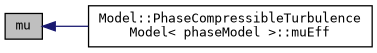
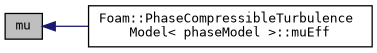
node "Model::PhaseCompressibleTurbulence Model< phaseModel >::muEff": label "Model::PhaseCompressibleTurbulence Model< phaseModel >::muEff" -> "Foam::PhaseCompressibleTurbulence Model< phaseModel >::muEff"
